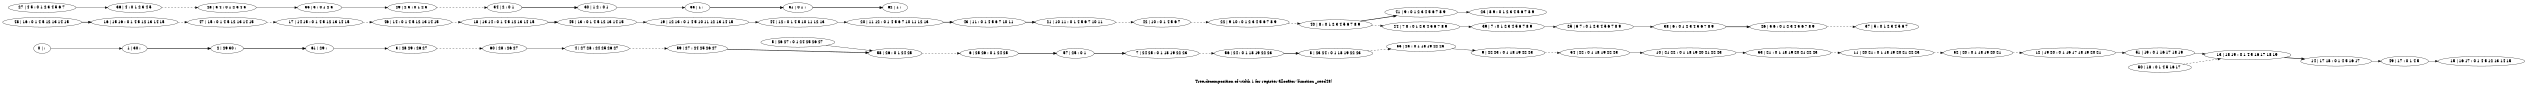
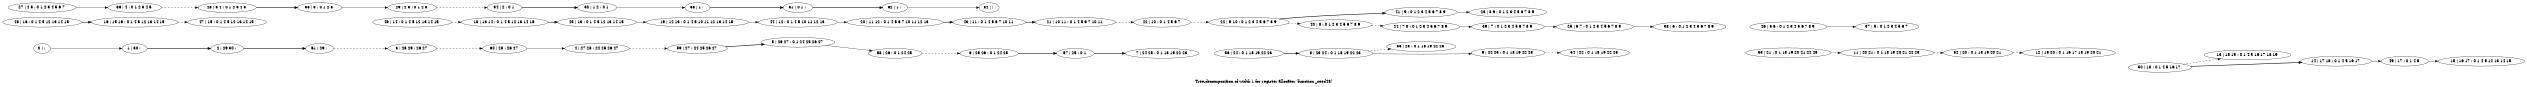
edge "28 | 3 4 : 0 1 2 3 4 5" -> "35 | 3 : 0 1 2 3": style solid -> bold
node "32 | :": added
edge "40 | 8 : 0 1 2 3 4 5 6 7 8 9" -> "41 | 9 : 0 1 2 3 4 5 6 7 8 9": now "22 | 9 10 : 0 1 2 3 4 5 6 7 8 9" -> "41 | 9 : 0 1 2 3 4 5 6 7 8 9"
node "17 | 14 15 : 0 1 4 5 12 13 14 15": removed
edge "38 | 6 : 0 1 2 3 4 5 6 7 8 9" -> "26 | 5 6 : 0 1 2 3 4 5 6 7 8 9": removed
edge "26 | 5 6 : 0 1 2 3 4 5 6 7 8 9" -> "37 | 5 : 0 1 2 3 4 5 6 7": style dashed -> solid
edge "61 | 29 :" -> "3 | 28 29 : 26 27": style solid -> dashed
edge "55 | 23 : 0 1 18 19 22 23" -> "9 | 22 23 : 0 1 18 19 22 23": now "8 | 23 24 : 0 1 18 19 22 23" -> "9 | 22 23 : 0 1 18 19 22 23"
edge "59 | 27 : 24 25 26 27" -> "58 | 26 : 0 1 24 25": now "59 | 27 : 24 25 26 27" -> "5 | 26 27 : 0 1 24 25 26 27"
edge "7 | 24 25 : 0 1 18 19 22 23" -> "56 | 24 : 0 1 18 19 22 23": removed
node "10 | 21 22 : 0 1 18 19 20 21 22 23": removed
node "51 | 19 : 0 1 16 17 18 19": removed
edge "13 | 18 19 : 0 1 4 5 16 17 18 19" -> "14 | 17 18 : 0 1 4 5 16 17": now "50 | 18 : 0 1 4 5 16 17" -> "14 | 17 18 : 0 1 4 5 16 17"
